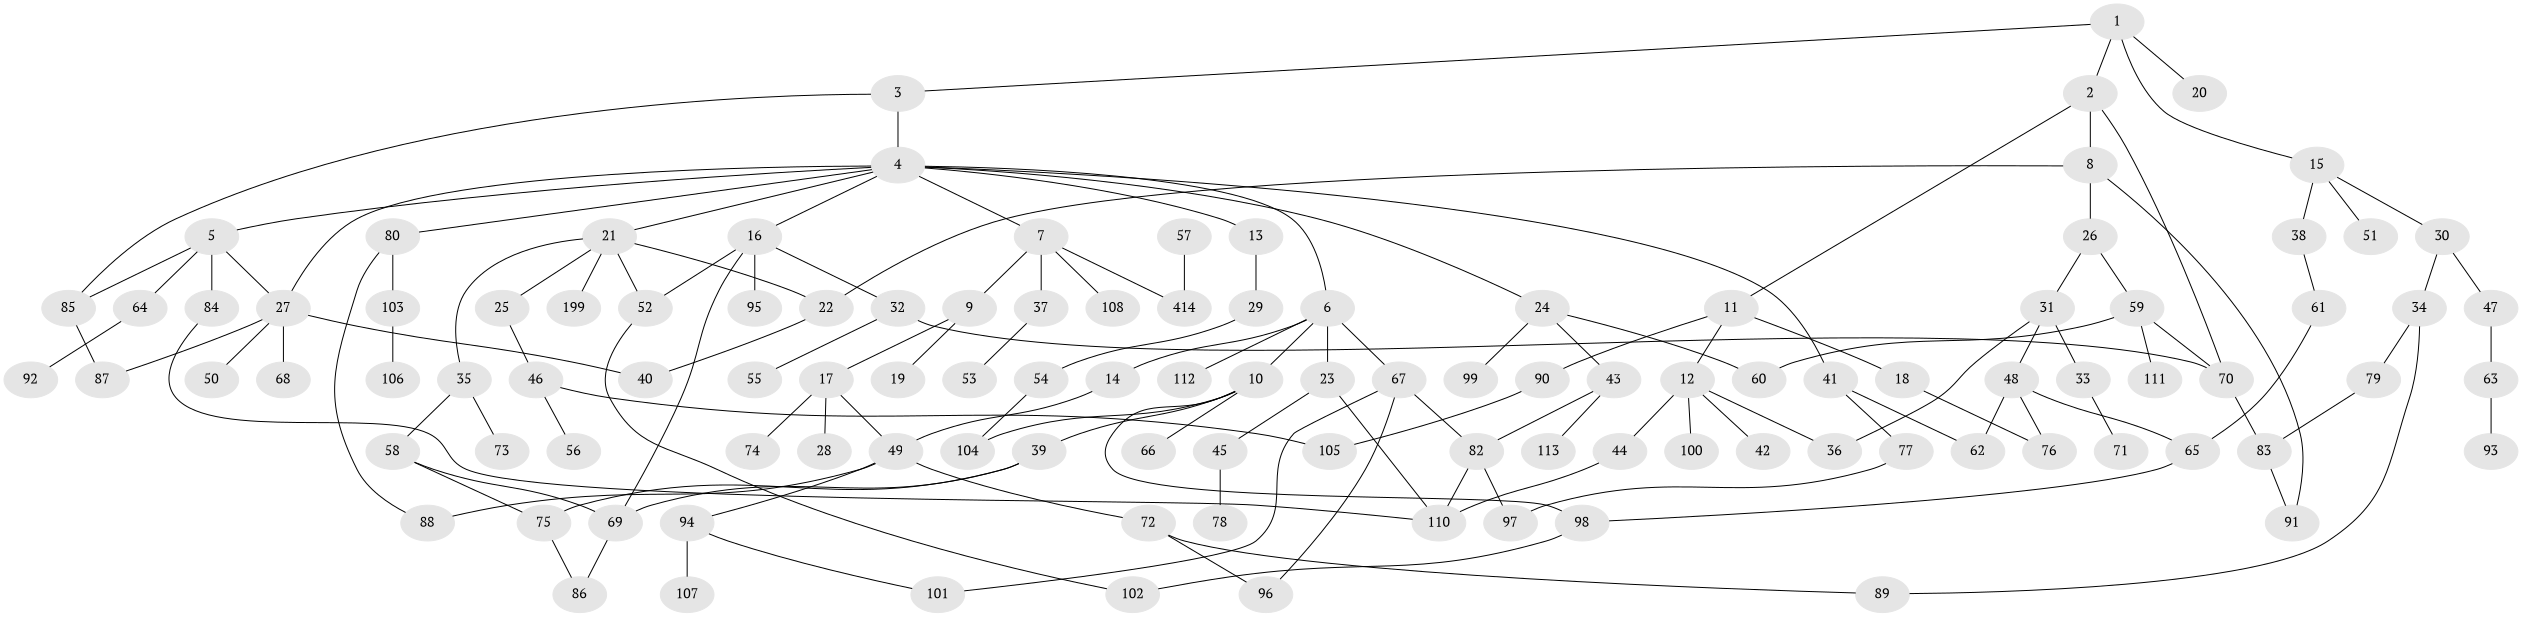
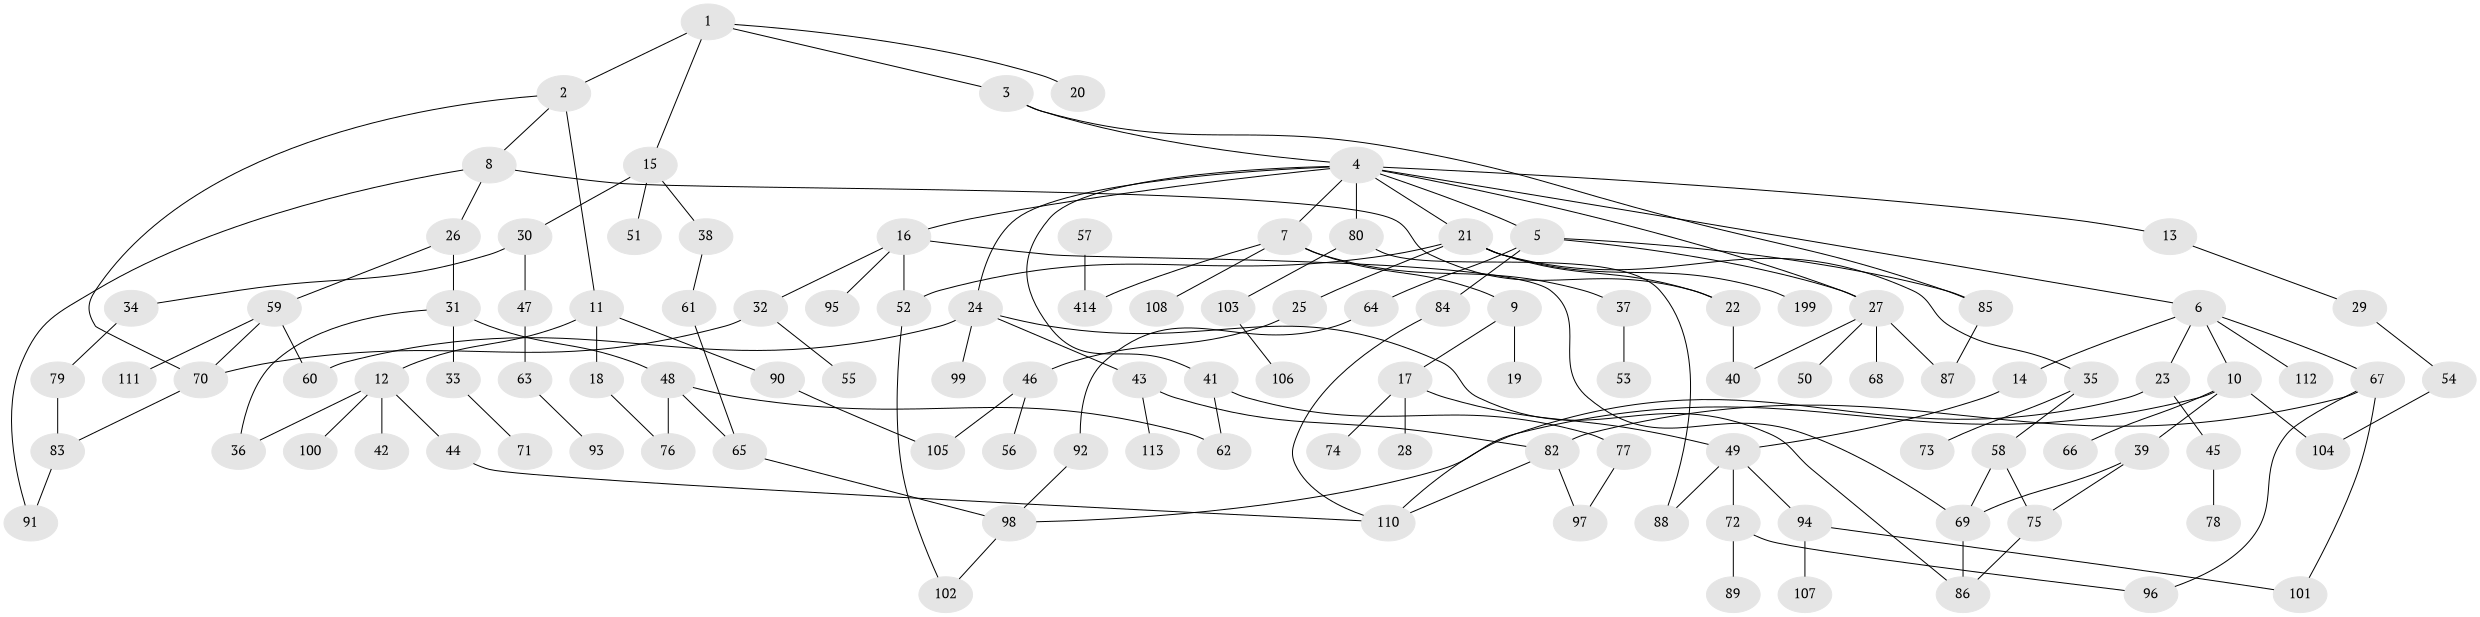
edge "24" -- "86": added
edge "92" -- "98": added
edge "34" -- "89": removed
